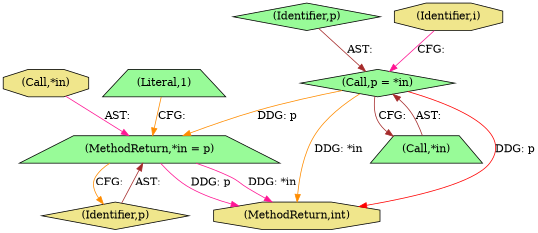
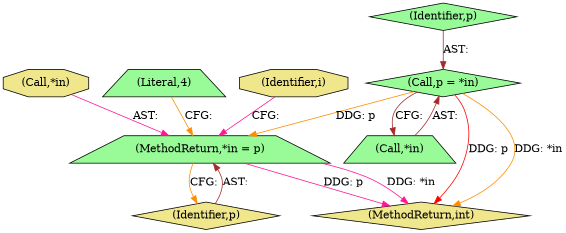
edge "(Identifier,i)" -> "(Call,p = *in)": now "(Identifier,i)" -> "(MethodReturn,*in = p)"
node "(Literal,1)": label "(Literal,1)" -> "(Literal,4)"
node "(MethodReturn,int)": shape octagon -> diamond
